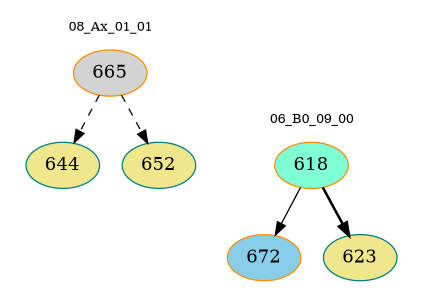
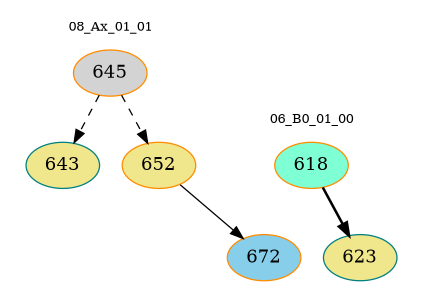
node "665": label "665" -> "645"
cluster "06_B0_09_00": label "06_B0_09_00" -> "06_B0_01_00"
node "644": label "644" -> "643"
node "652": color teal -> darkorange
edge "618" -> "672": now "652" -> "672"
